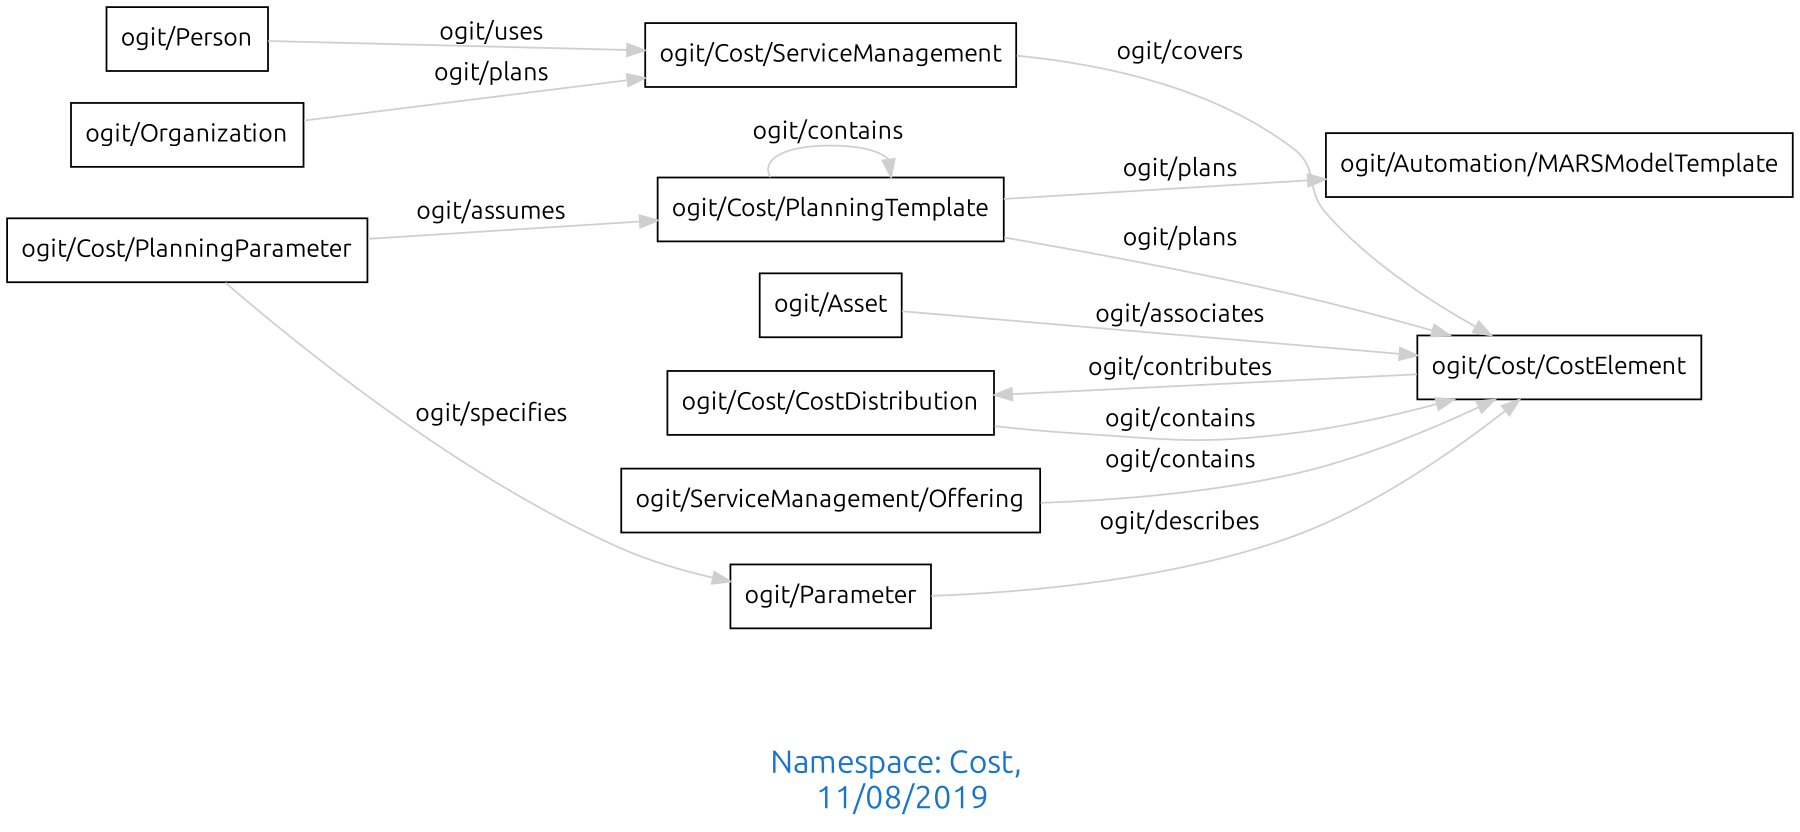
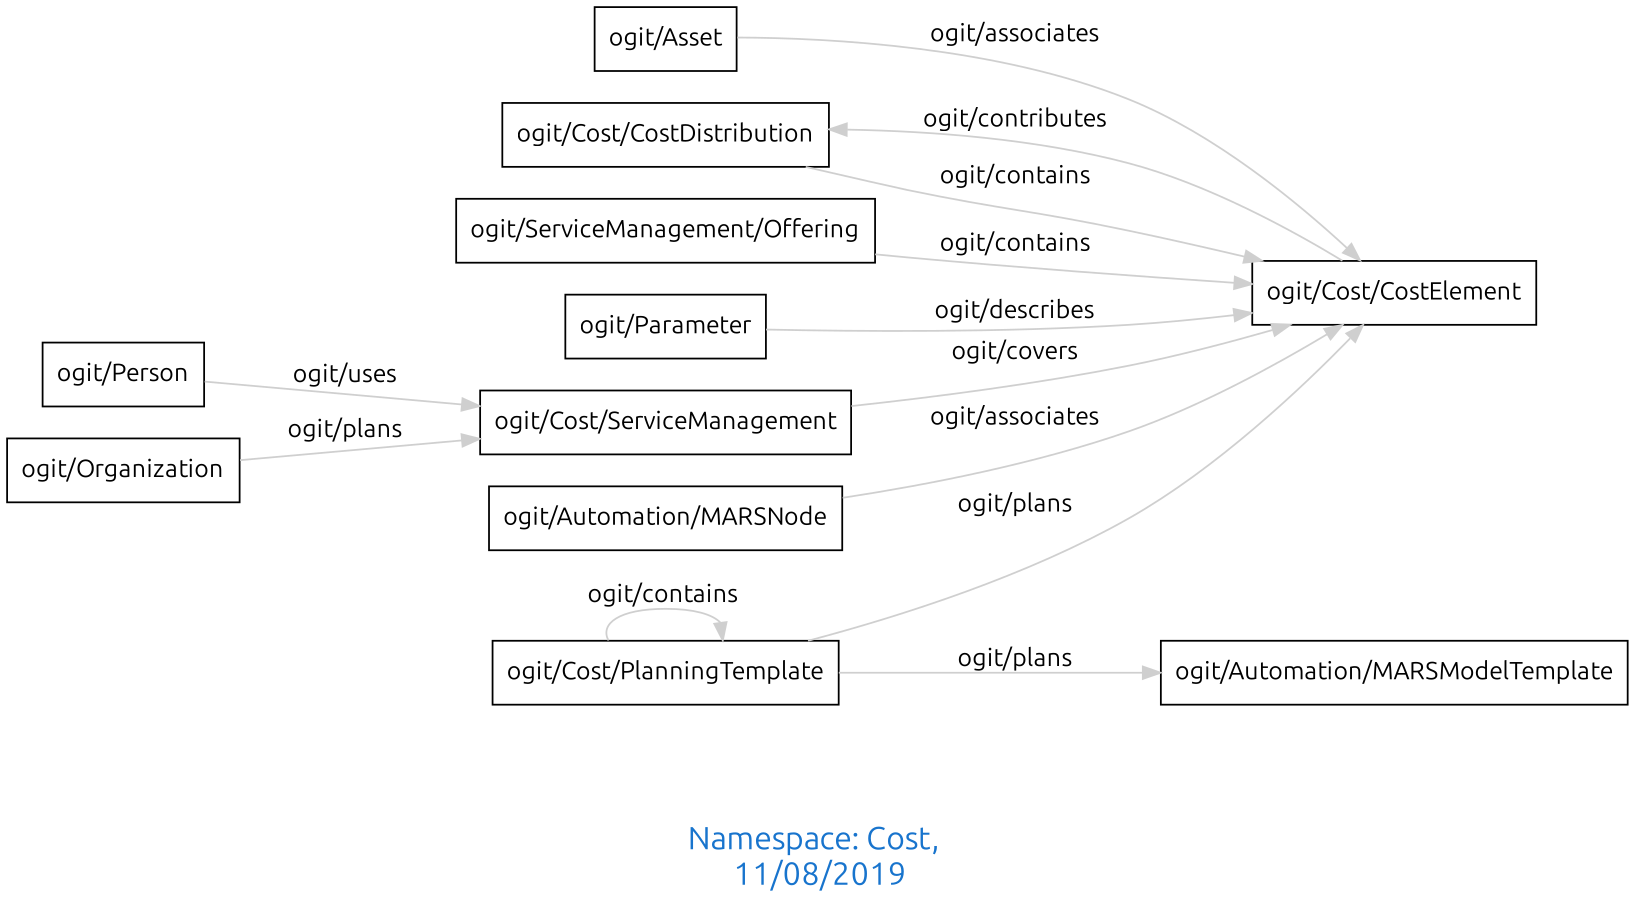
node "ogit/Cost/PlanningParameter": removed
node "ogit/Automation/MARSNode": added
